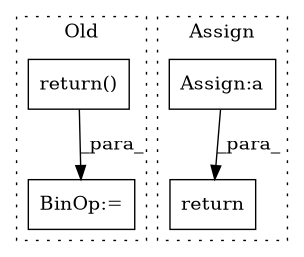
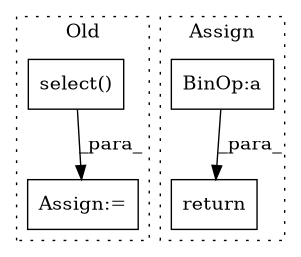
node "return()": label "return()" -> "select()"
node "Assign:a": label "Assign:a" -> "BinOp:a"
node "BinOp:=": label "BinOp:=" -> "Assign:="
